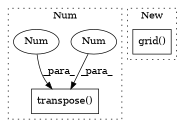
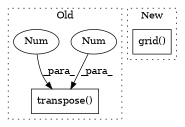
cluster "Num": label "Num" -> "Old"
